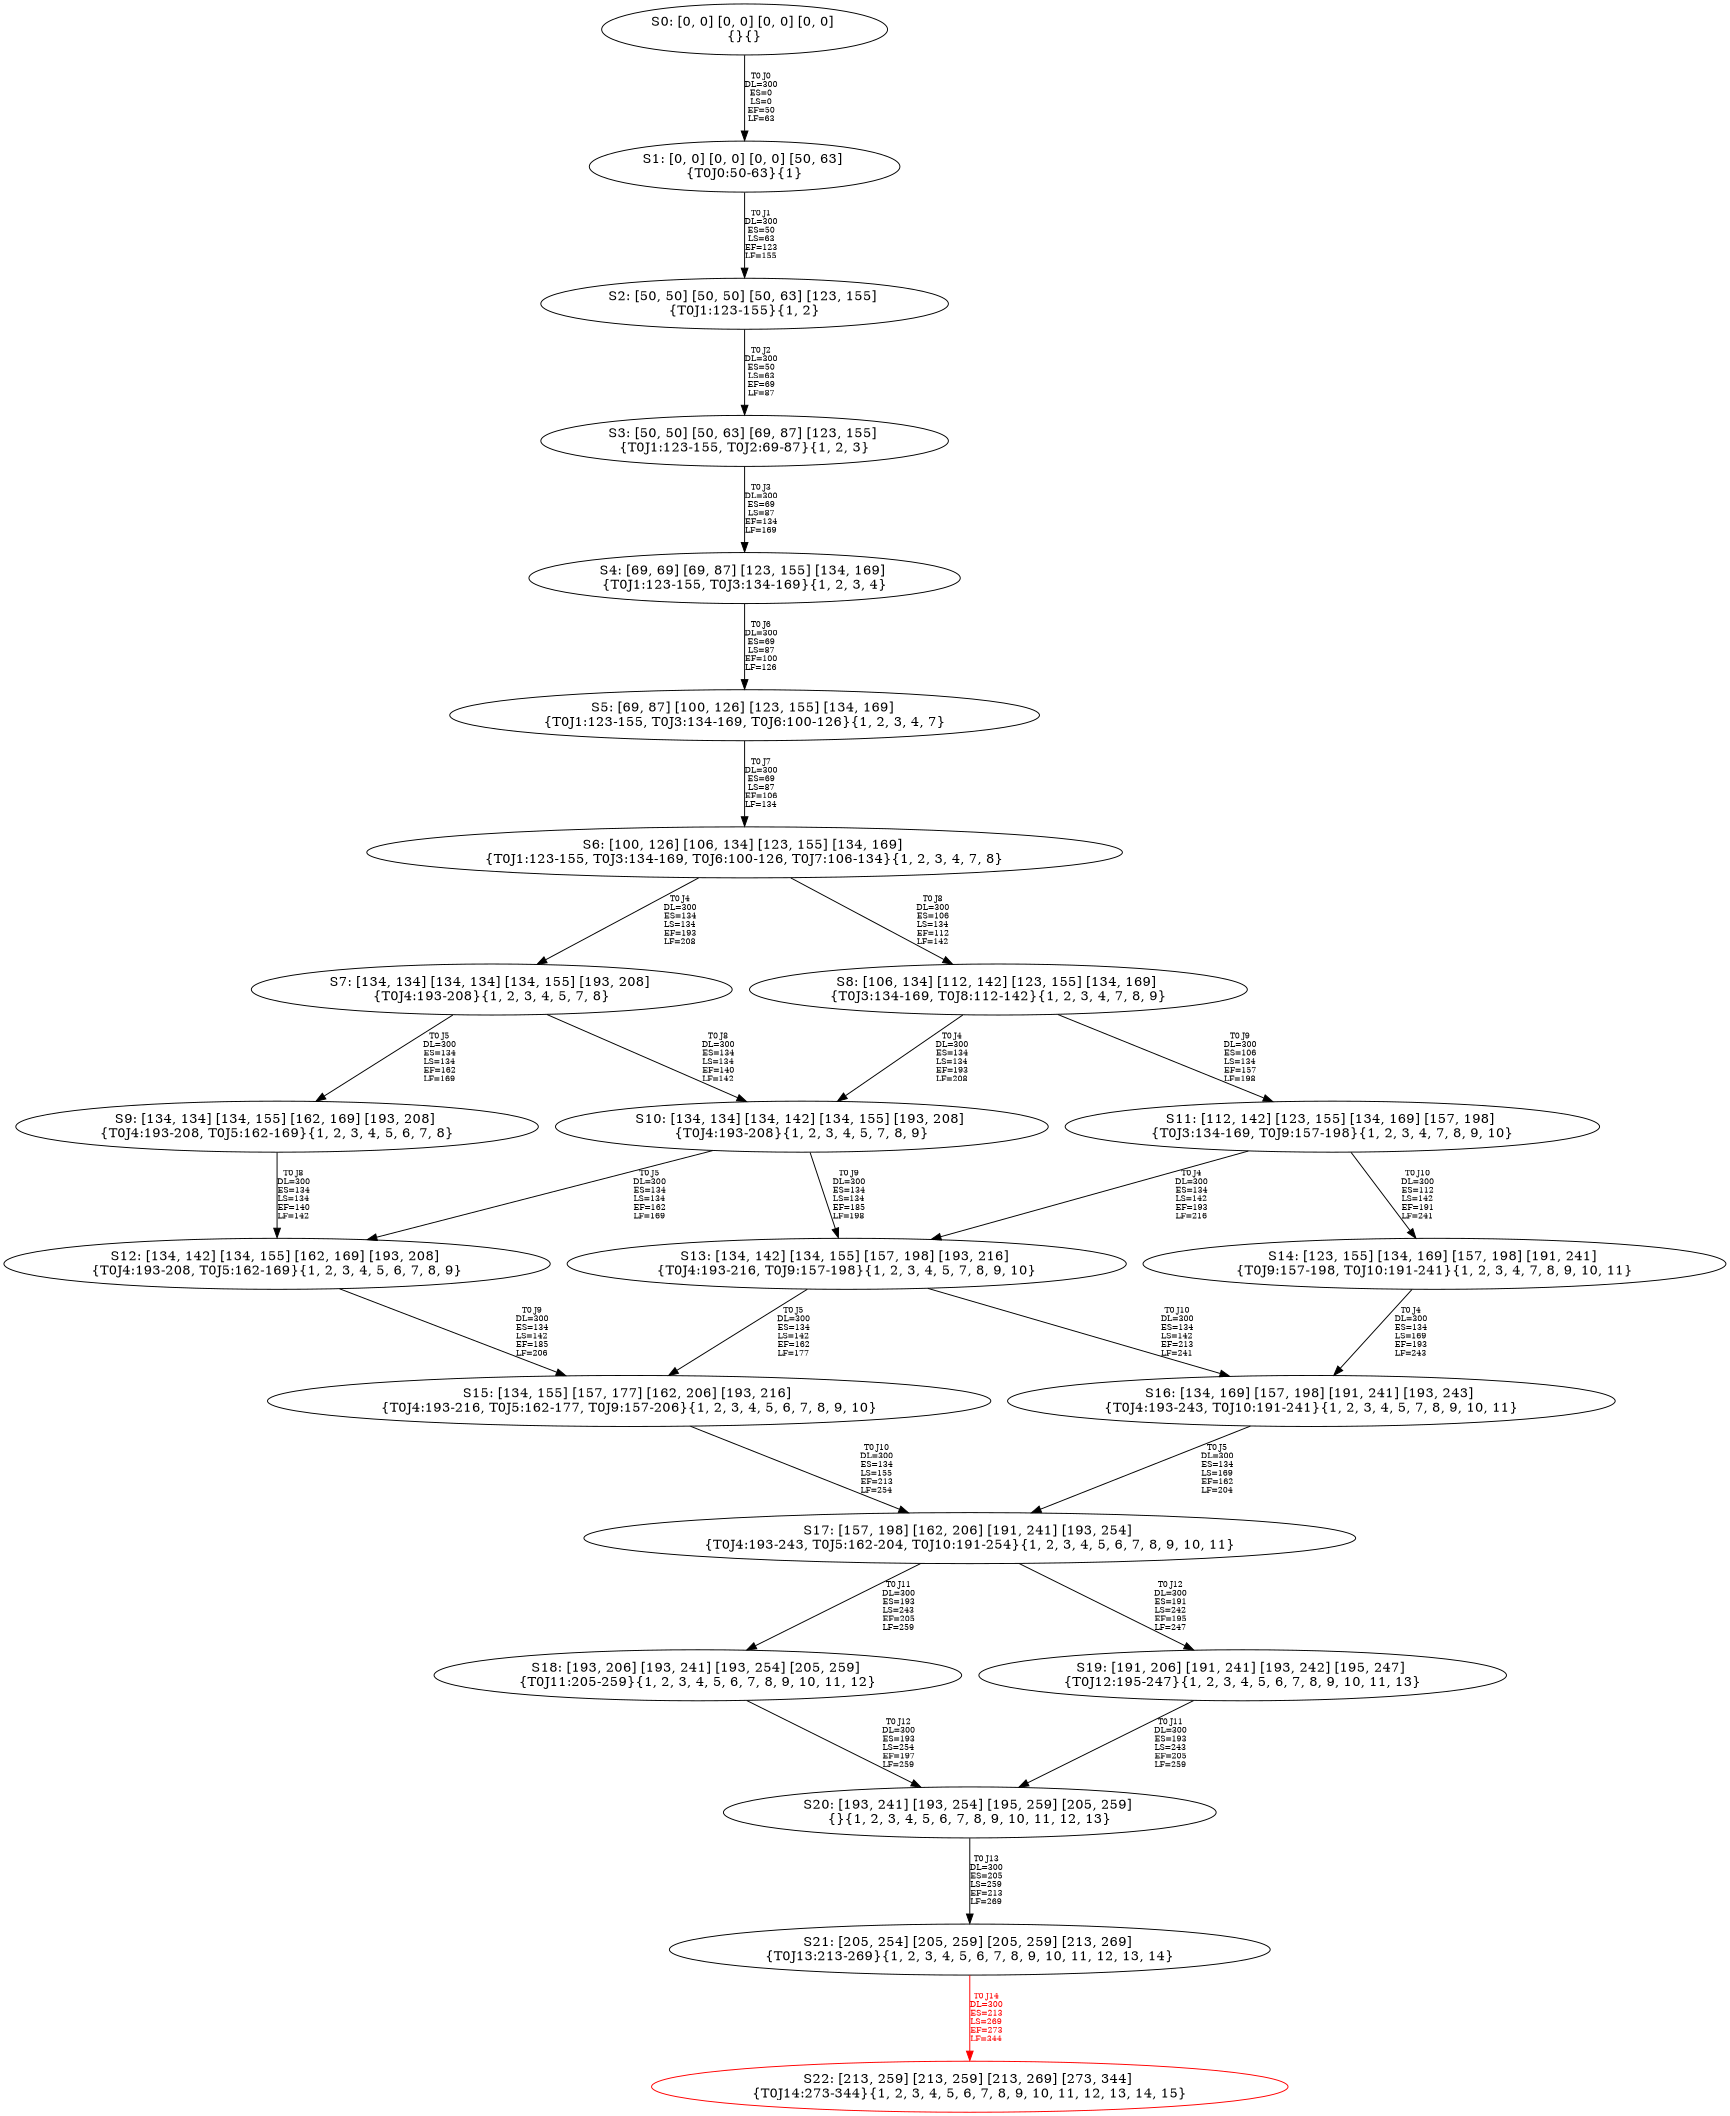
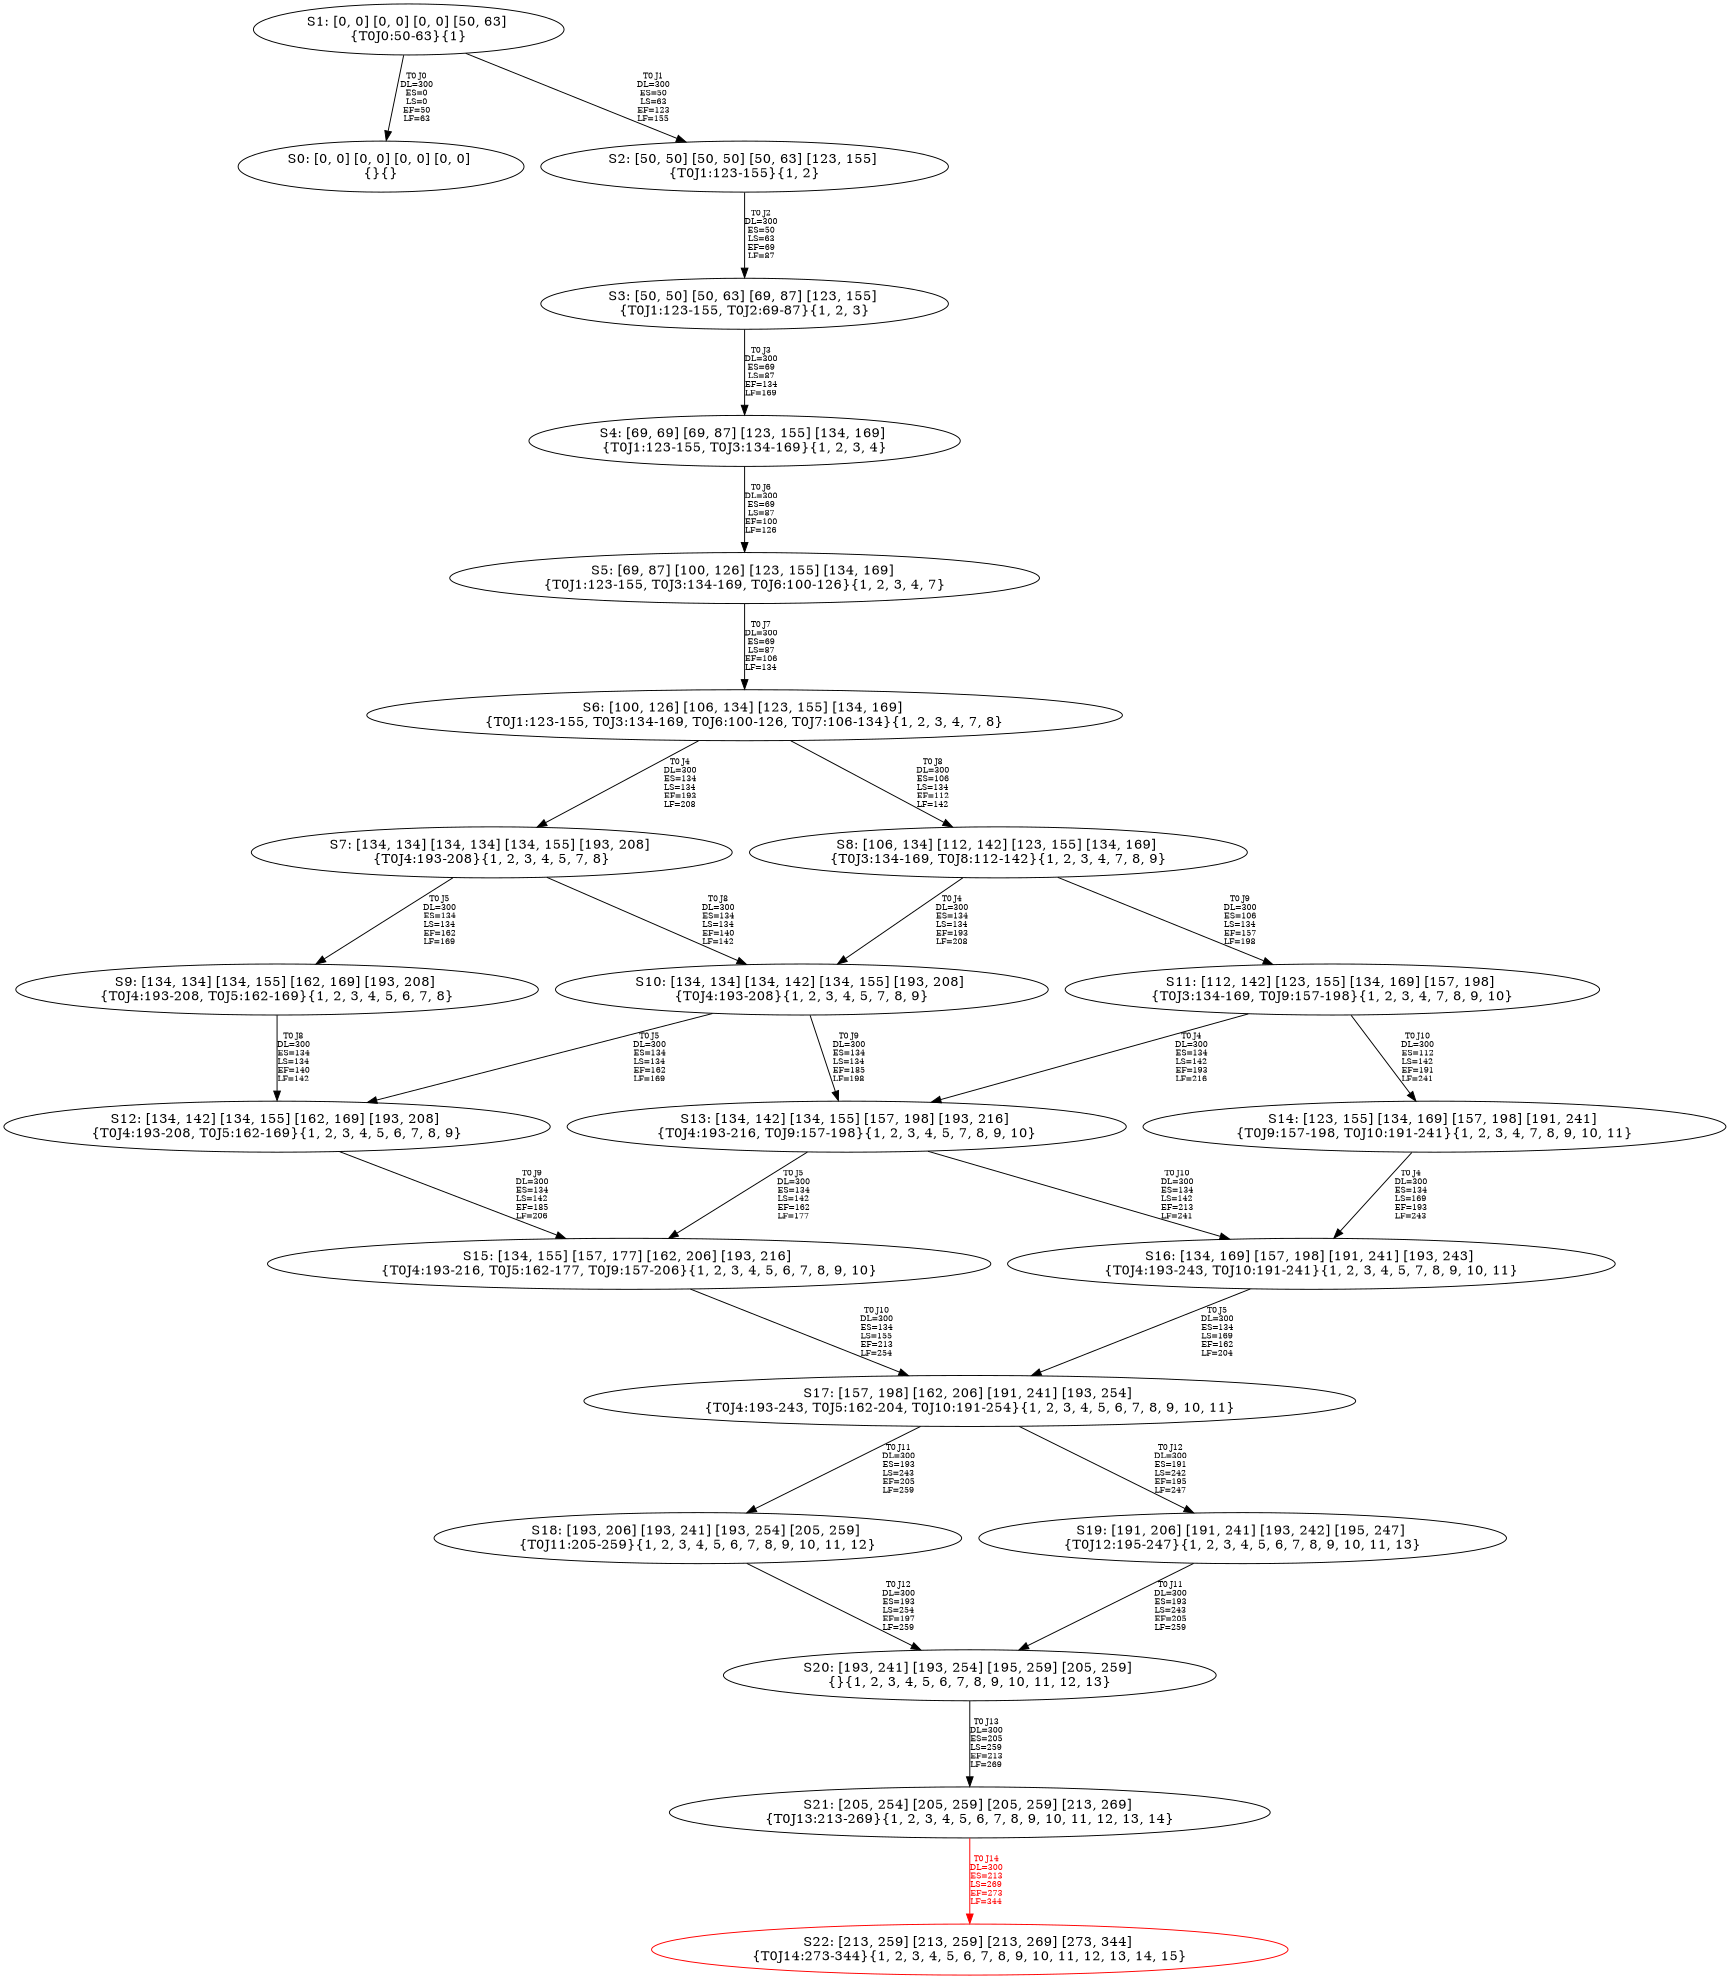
edge "S0: [0, 0] [0, 0] [0, 0] [0, 0] {}{}" -> "S1: [0, 0] [0, 0] [0, 0] [50, 63] {T0J0:50-63}{1}": reversed
